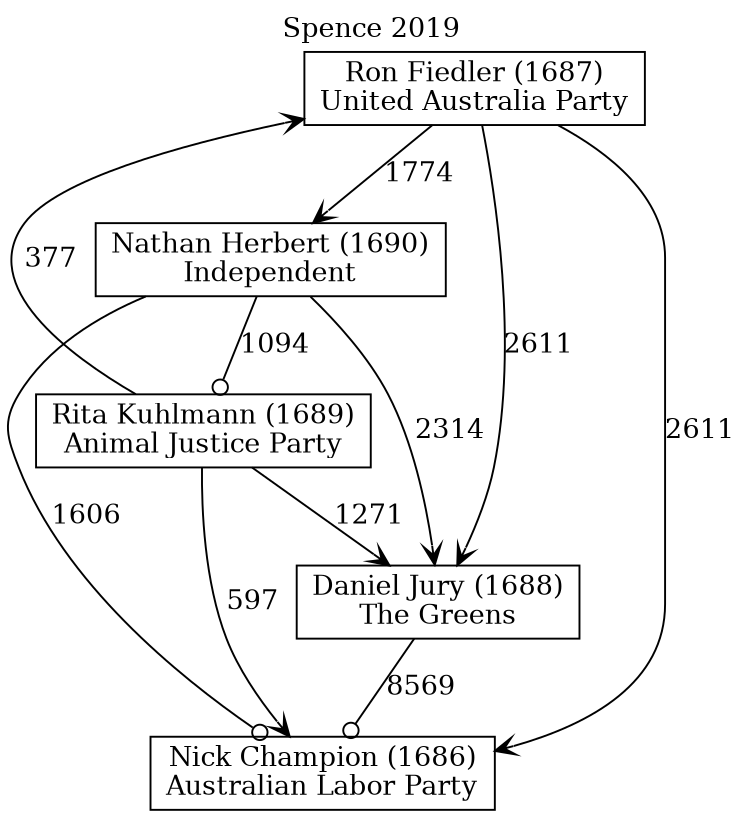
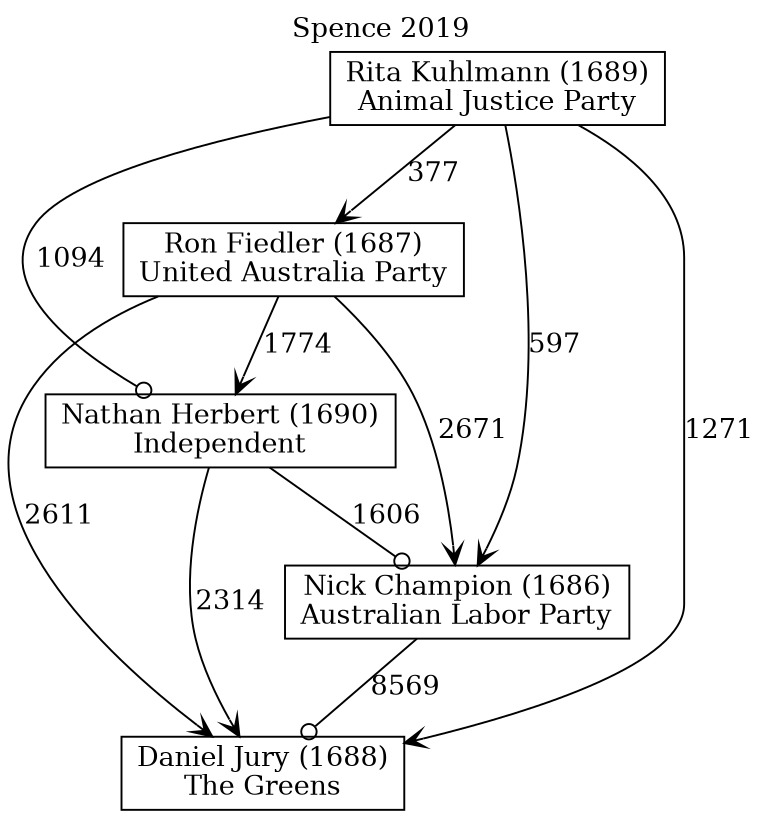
edge "Nathan Herbert (1690) Independent" -> "Rita Kuhlmann (1689) Animal Justice Party": reversed
edge "Ron Fiedler (1687) United Australia Party" -> "Nick Champion (1686) Australian Labor Party": label "2611" -> "2671"
edge "Daniel Jury (1688) The Greens" -> "Nick Champion (1686) Australian Labor Party": reversed
